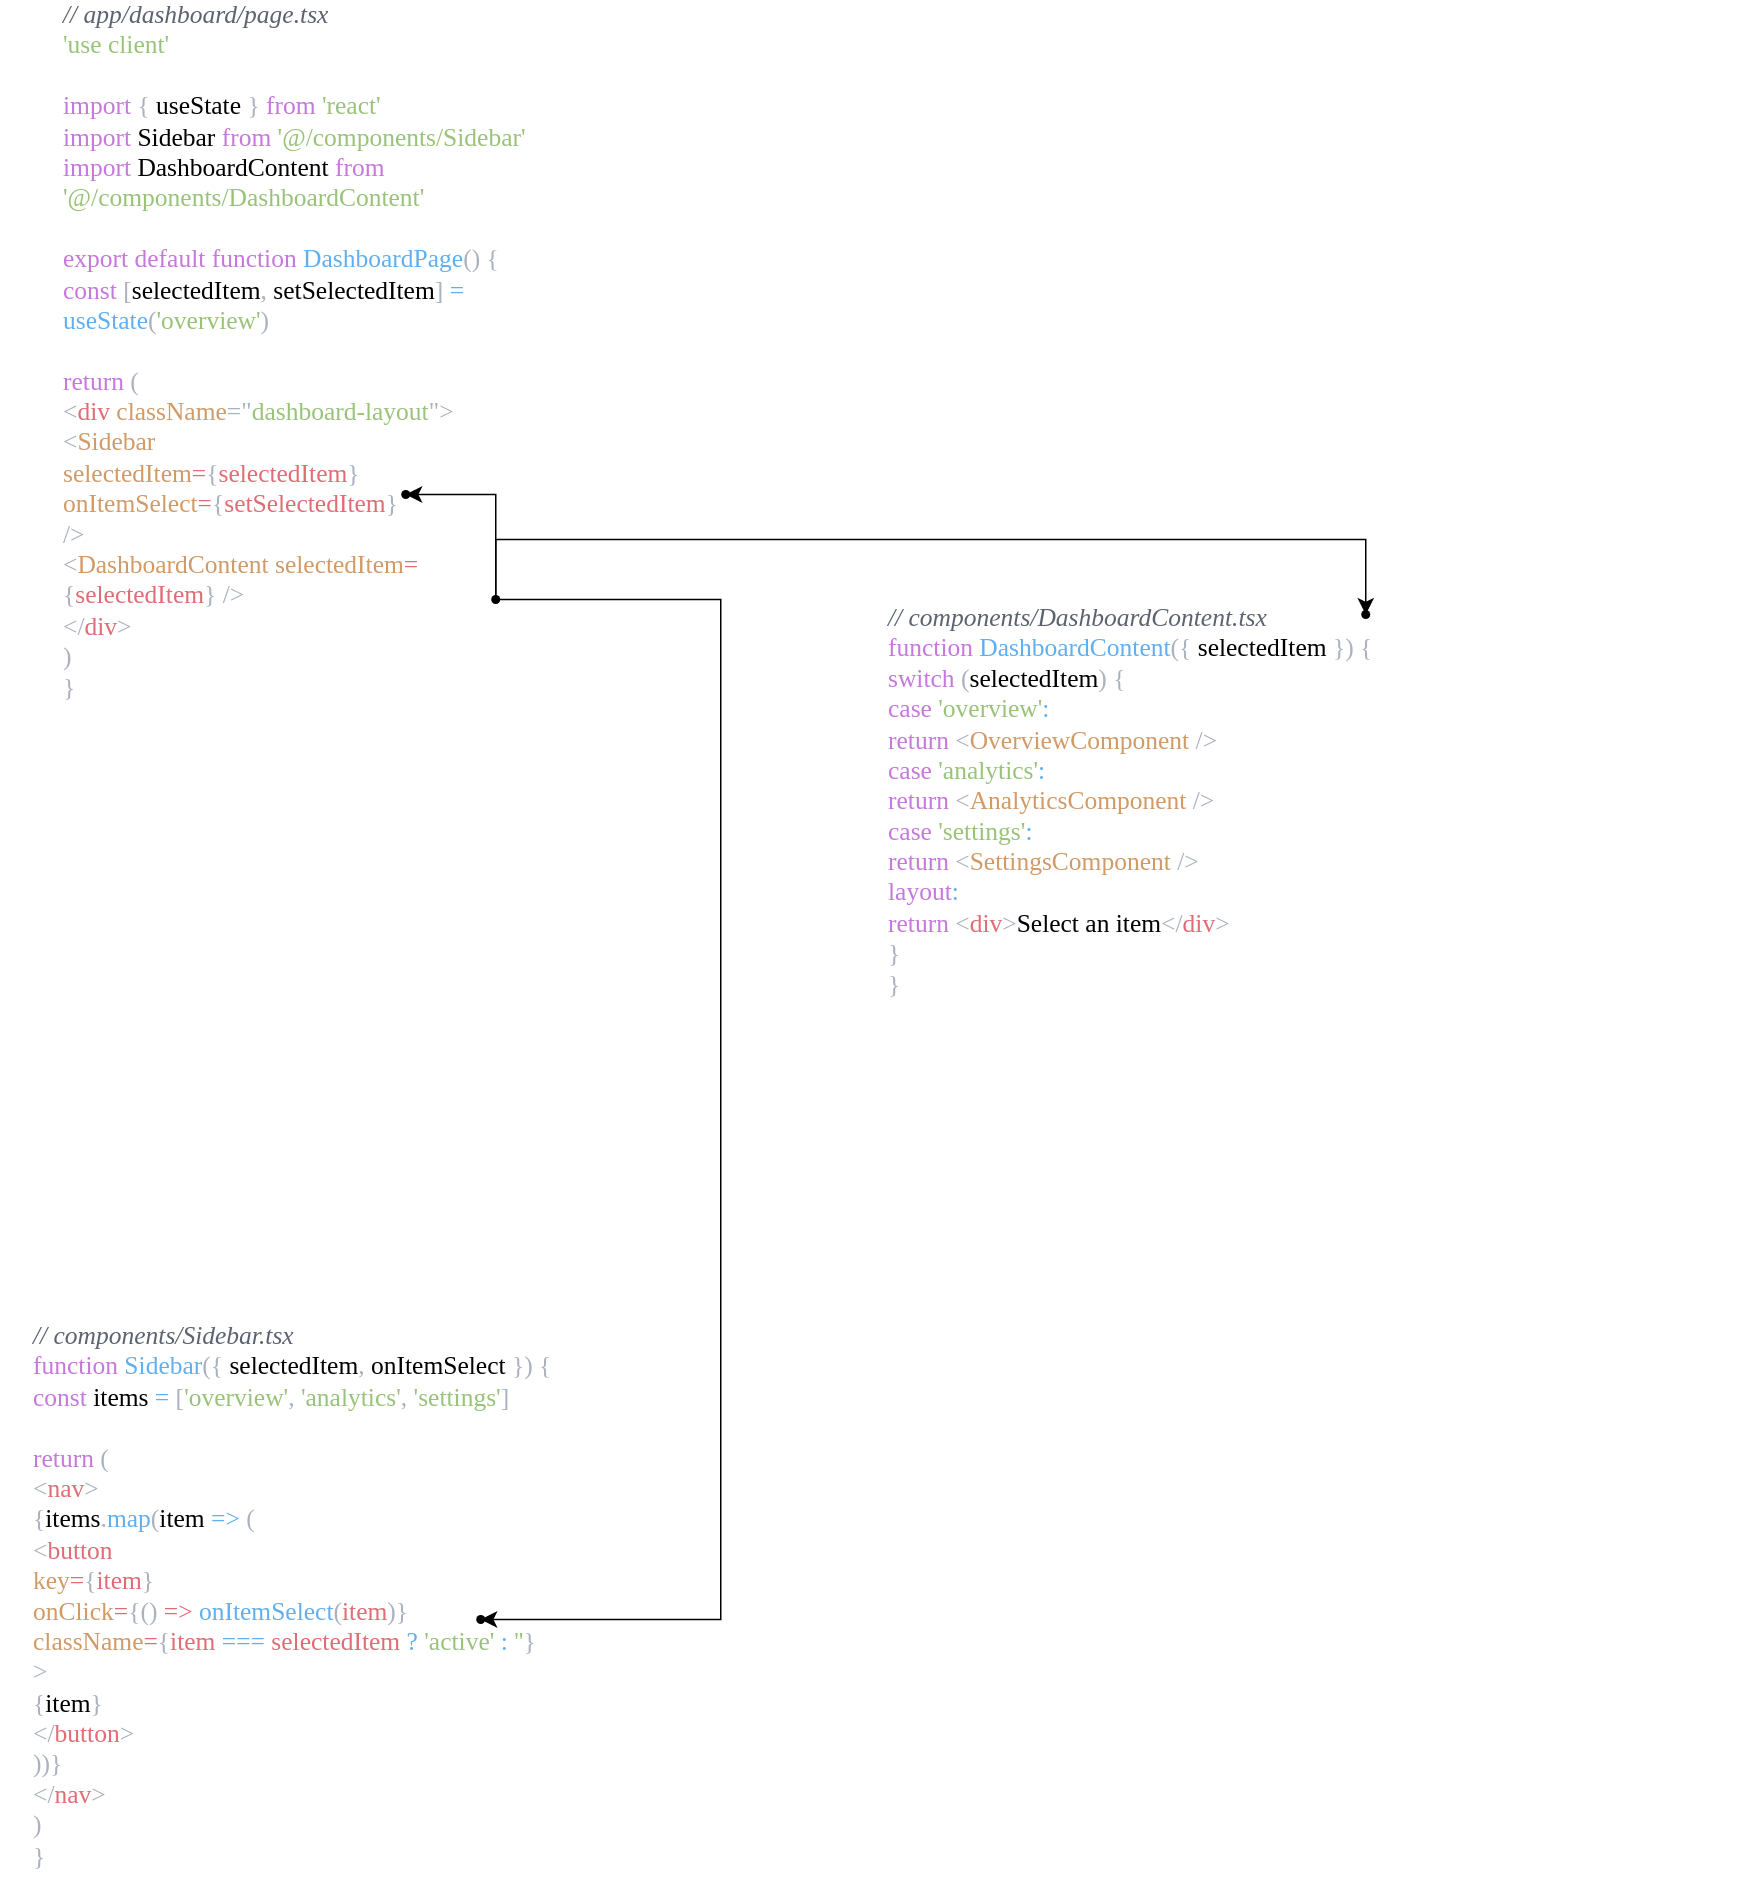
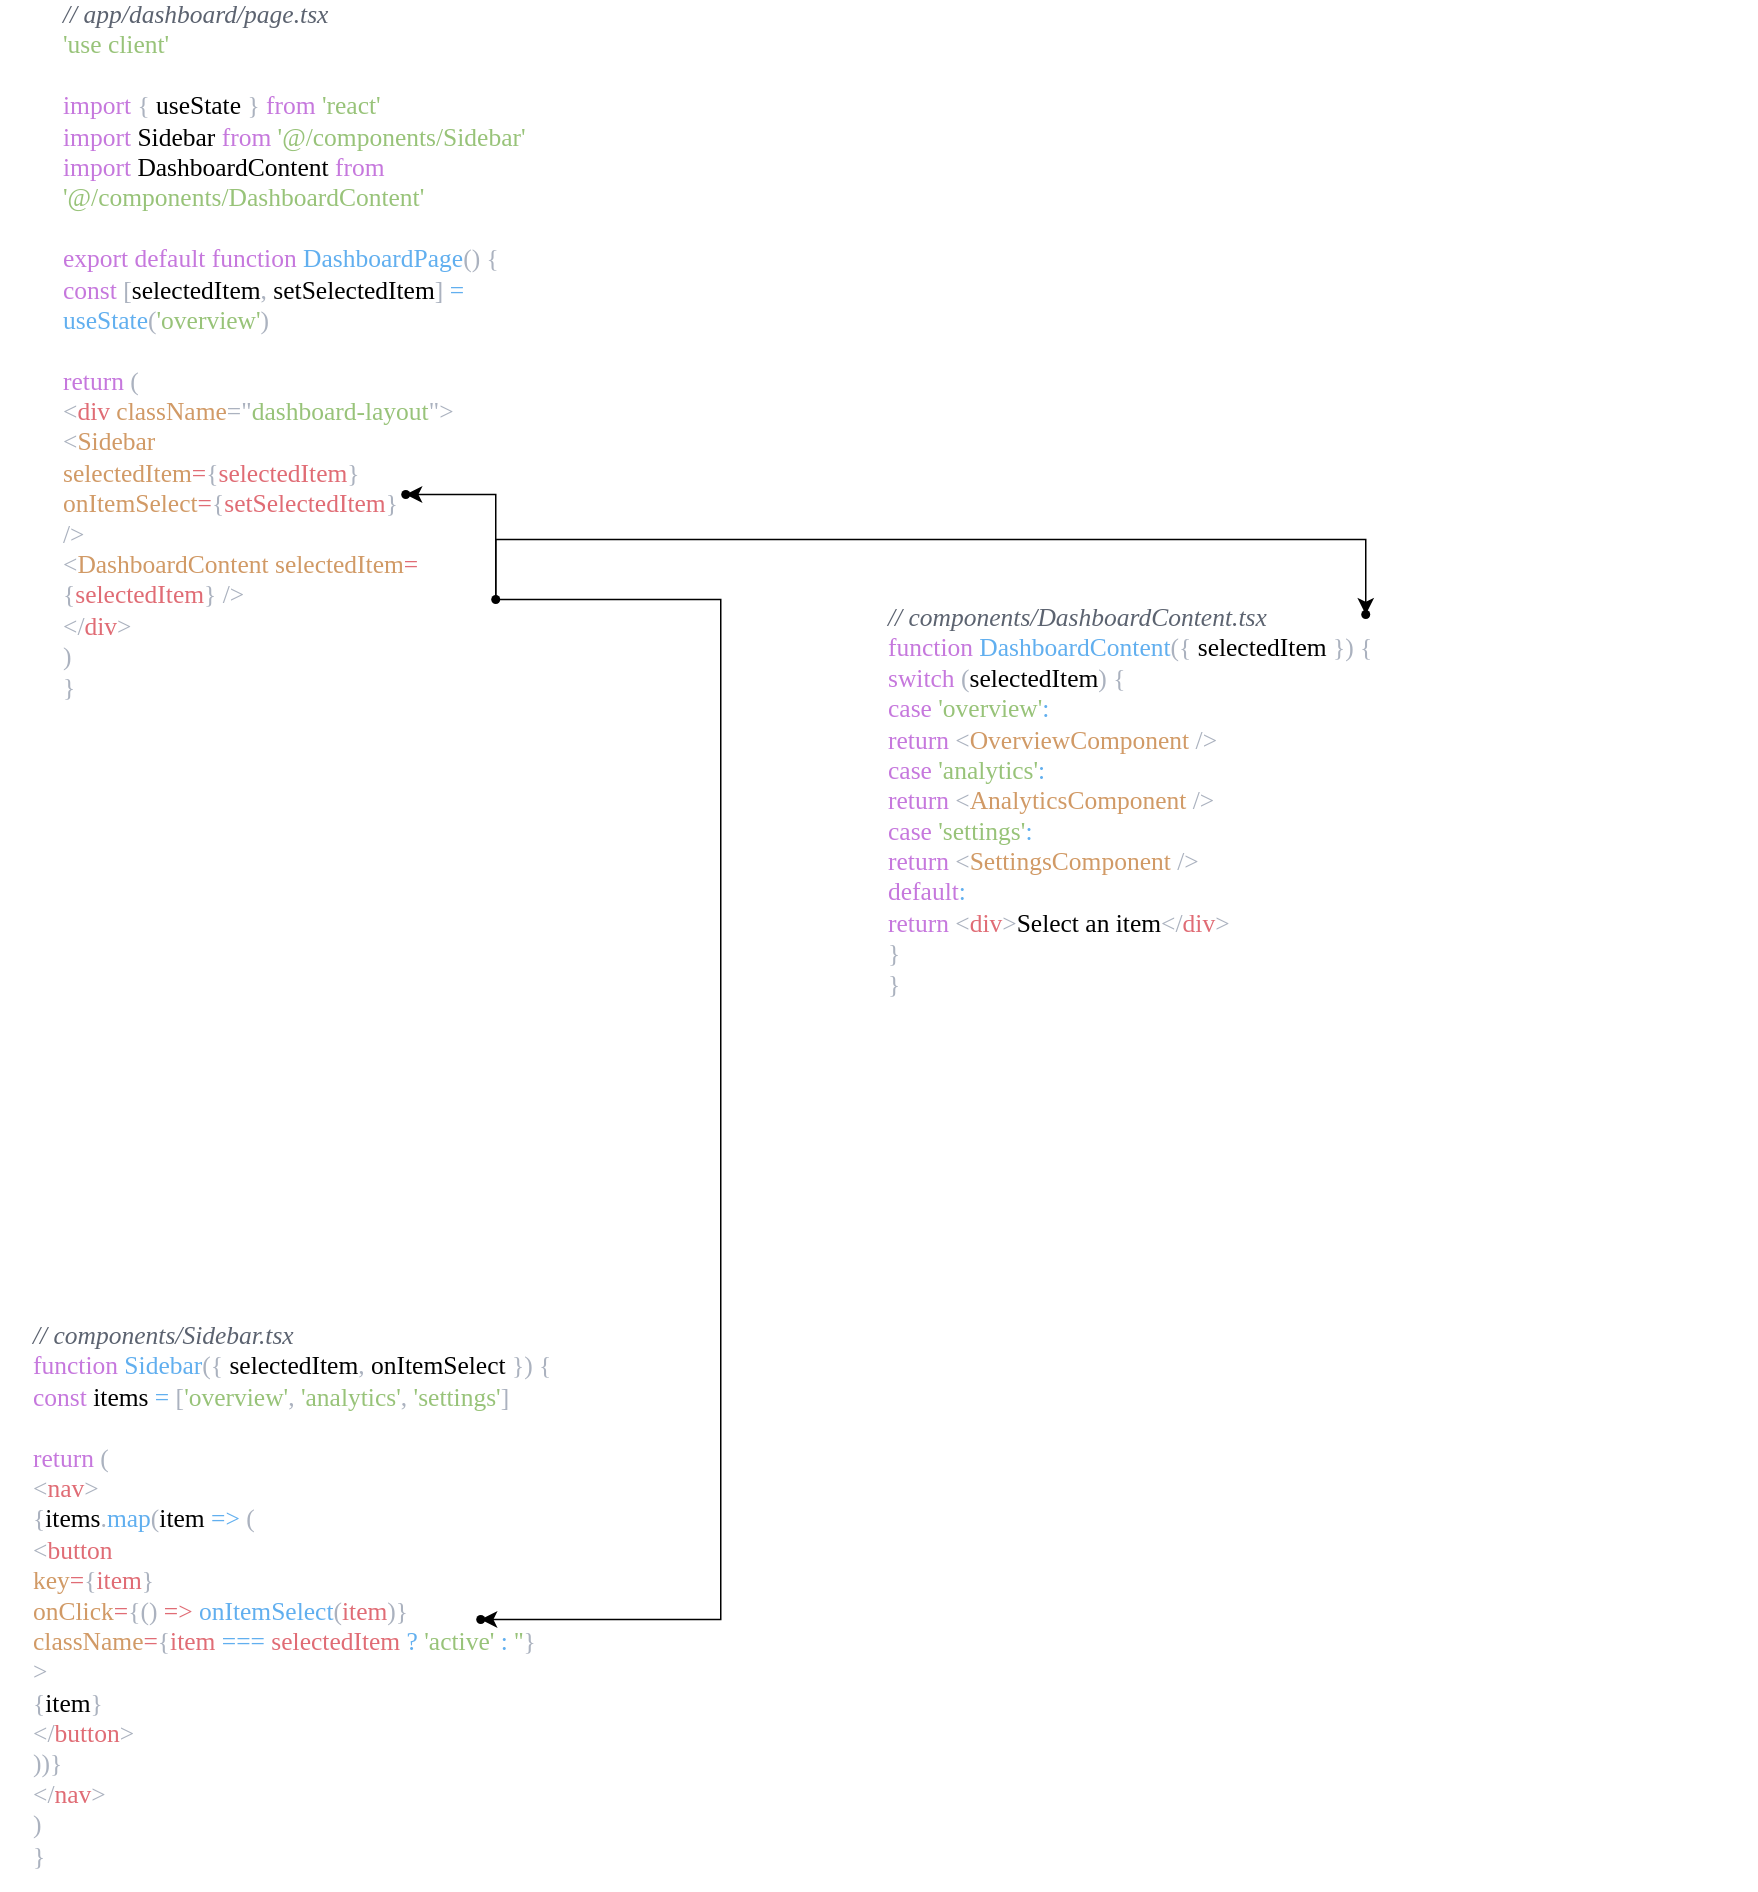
node "// components/DashboardContent.tsx function DashboardContent({ selectedItem }) { switch (selectedItem) { case 'overview': return <OverviewComponent /> case 'analytics': return <AnalyticsComponent /> case 'settings': return <SettingsComponent /> layout: return <div>Select an item</div> } }": label "// components/DashboardContent.tsx function DashboardContent({ selectedItem }) { switch (selectedItem) { case 'overview': return <OverviewComponent /> case 'analytics': return <AnalyticsComponent /> case 'settings': return <SettingsComponent /> layout: return <div>Select an item</div> } }" -> "// components/DashboardContent.tsx function DashboardContent({ selectedItem }) { switch (selectedItem) { case 'overview': return <OverviewComponent /> case 'analytics': return <AnalyticsComponent /> case 'settings': return <SettingsComponent /> default: return <div>Select an item</div> } }"
